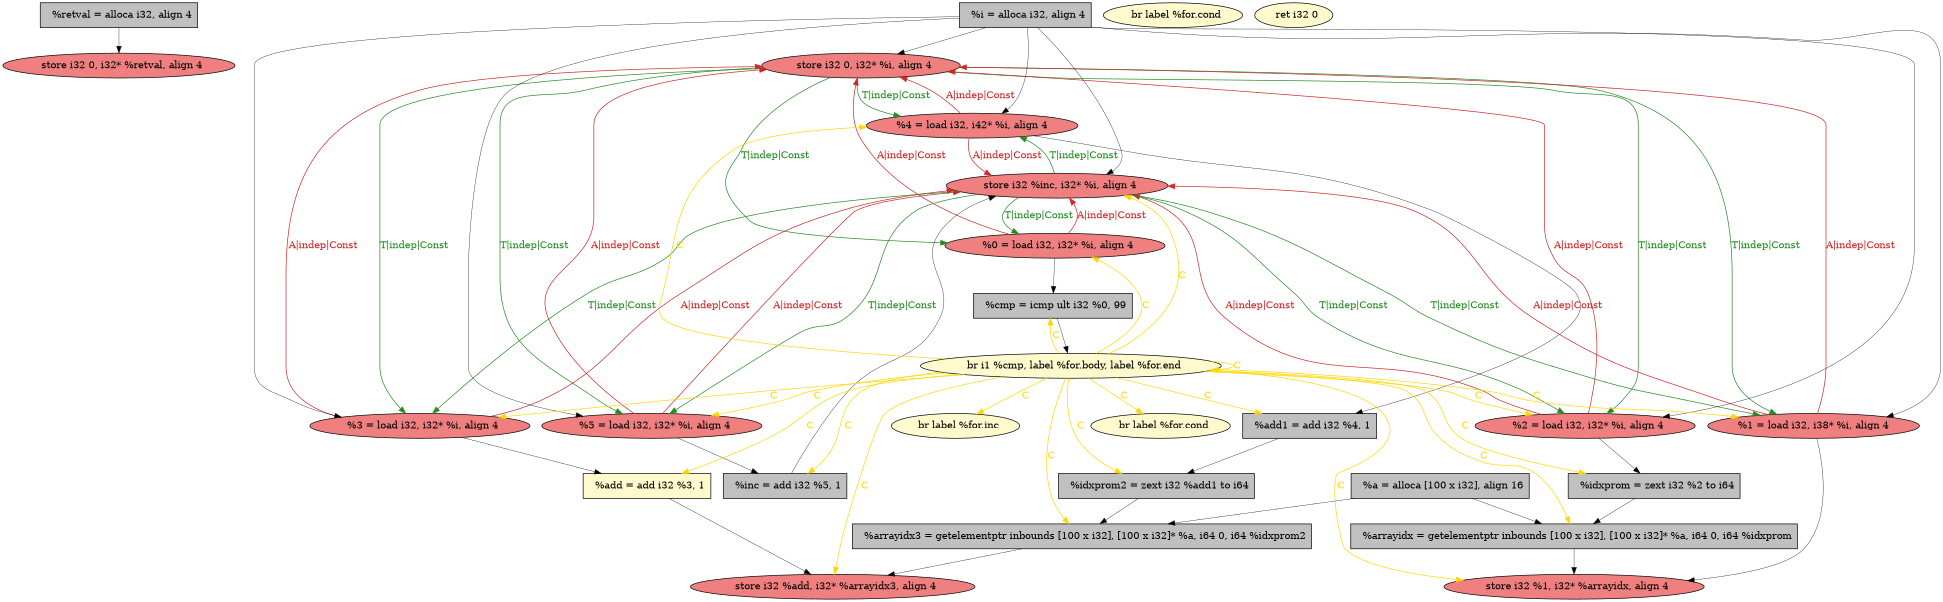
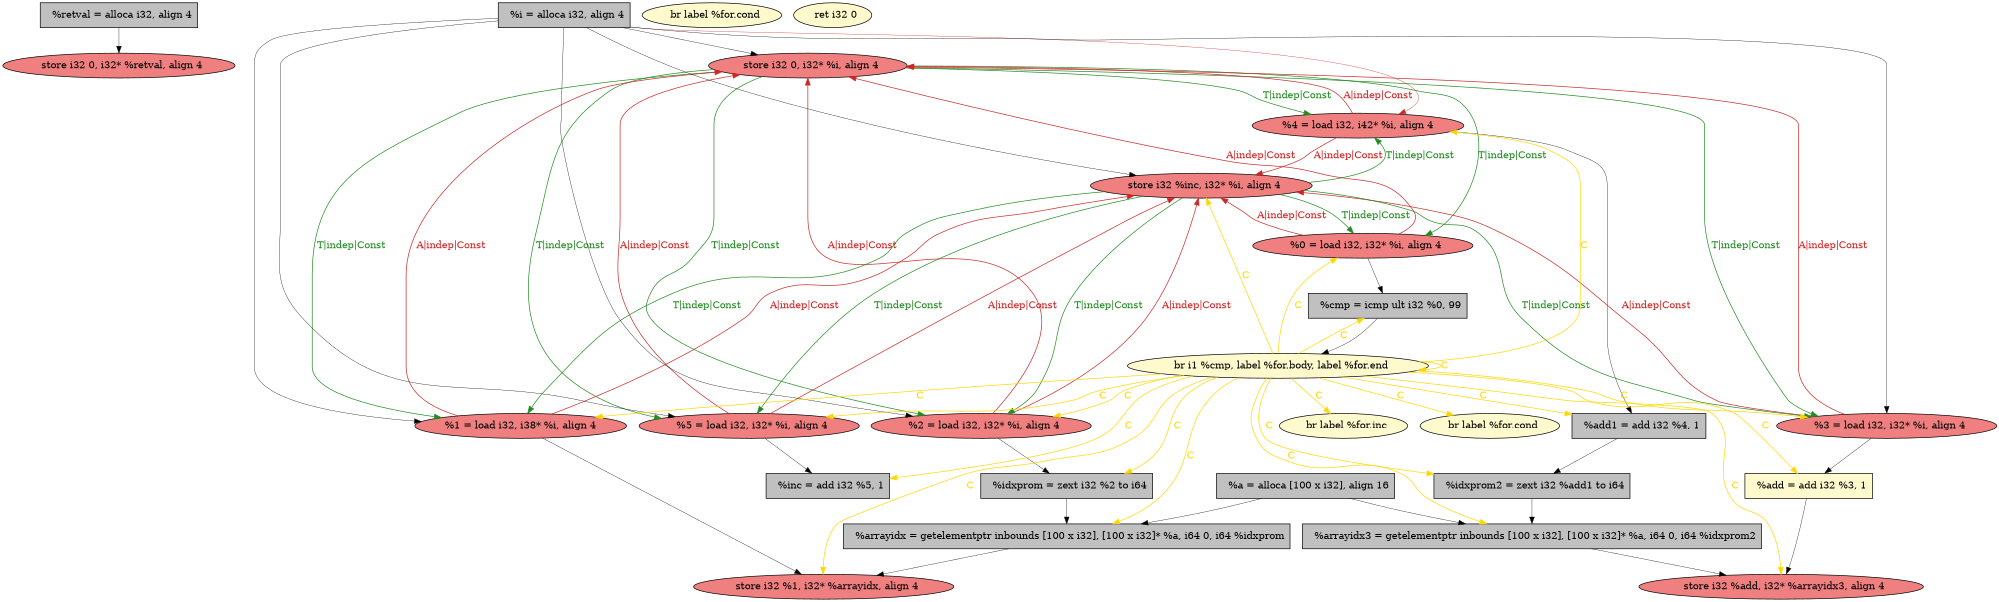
edge "%i = alloca i32, align 4" -> "%4 = load i32, i42* %i, align 4": color black -> firebrick3
edge "%inc = add i32 %5, 1" -> "store i32 %inc, i32* %i, align 4": removed
